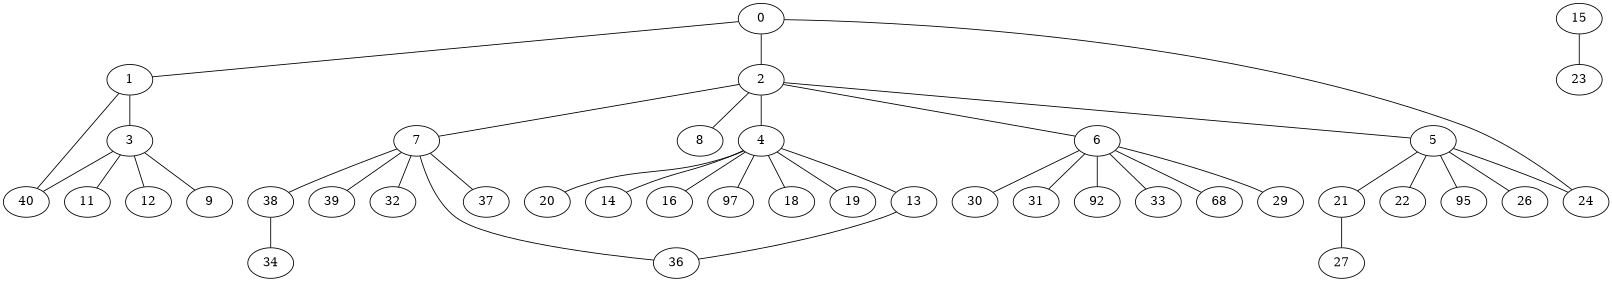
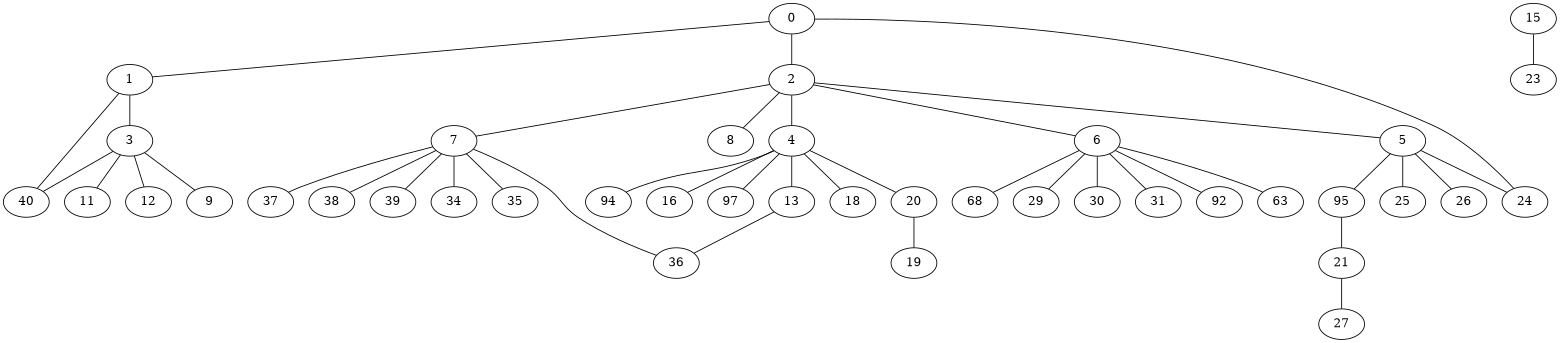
edge "4" -- "19": now "20" -- "19"
edge "5" -- "21": now "95" -- "21"
node "32": label "32" -> "35"
node "14": label "14" -> "94"
node "33": label "33" -> "63"
node "22": label "22" -> "25"
edge "38" -- "34": now "7" -- "34"
